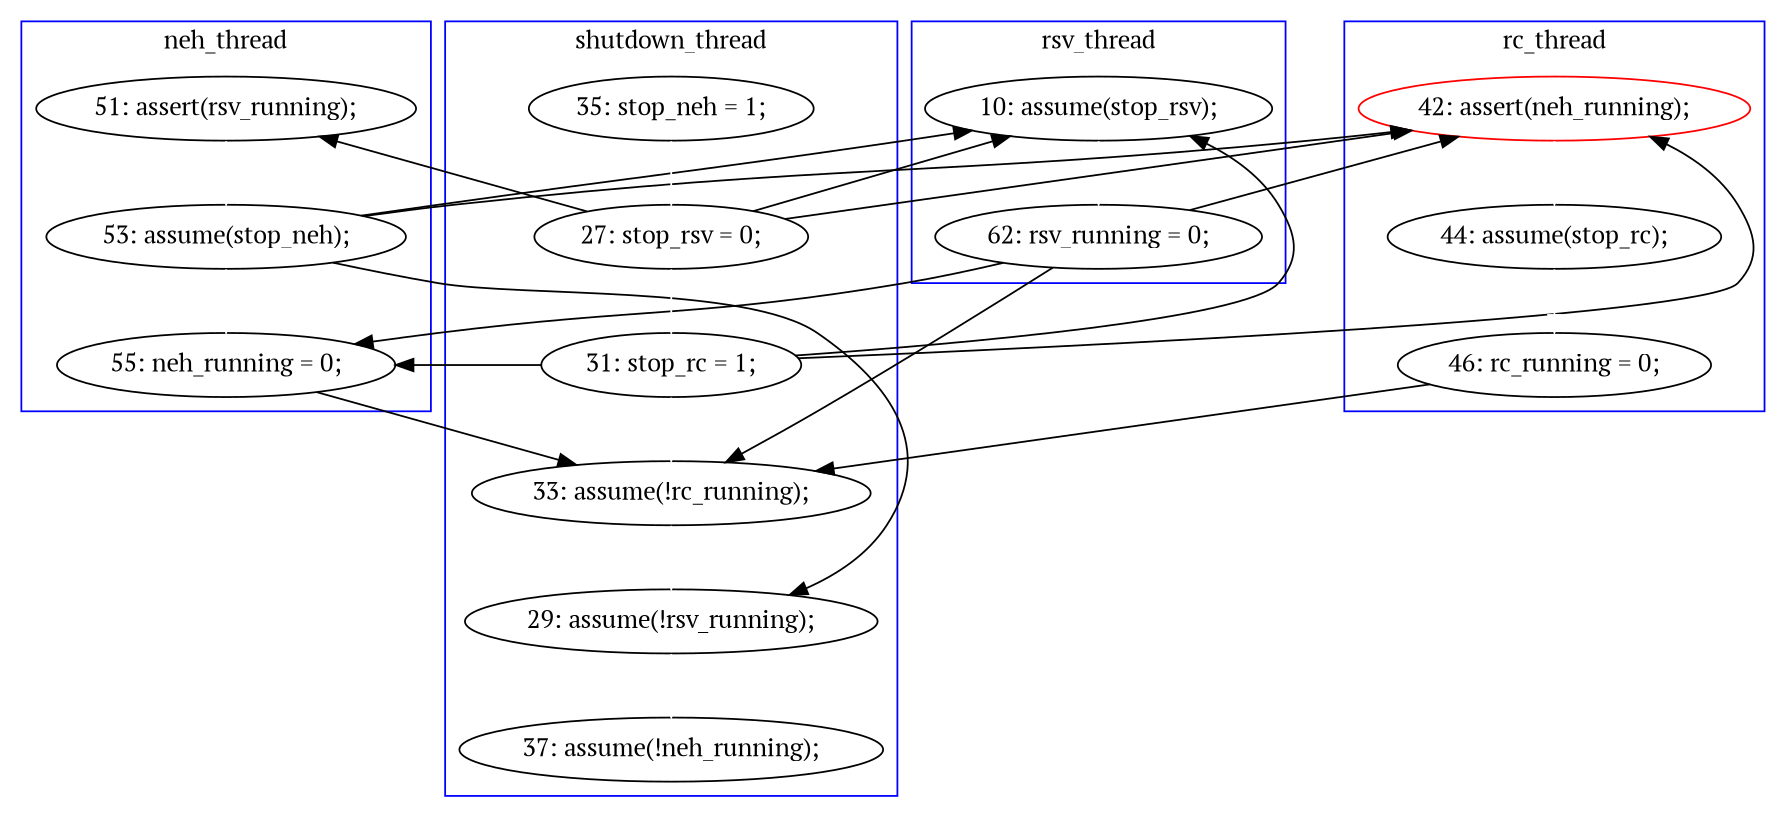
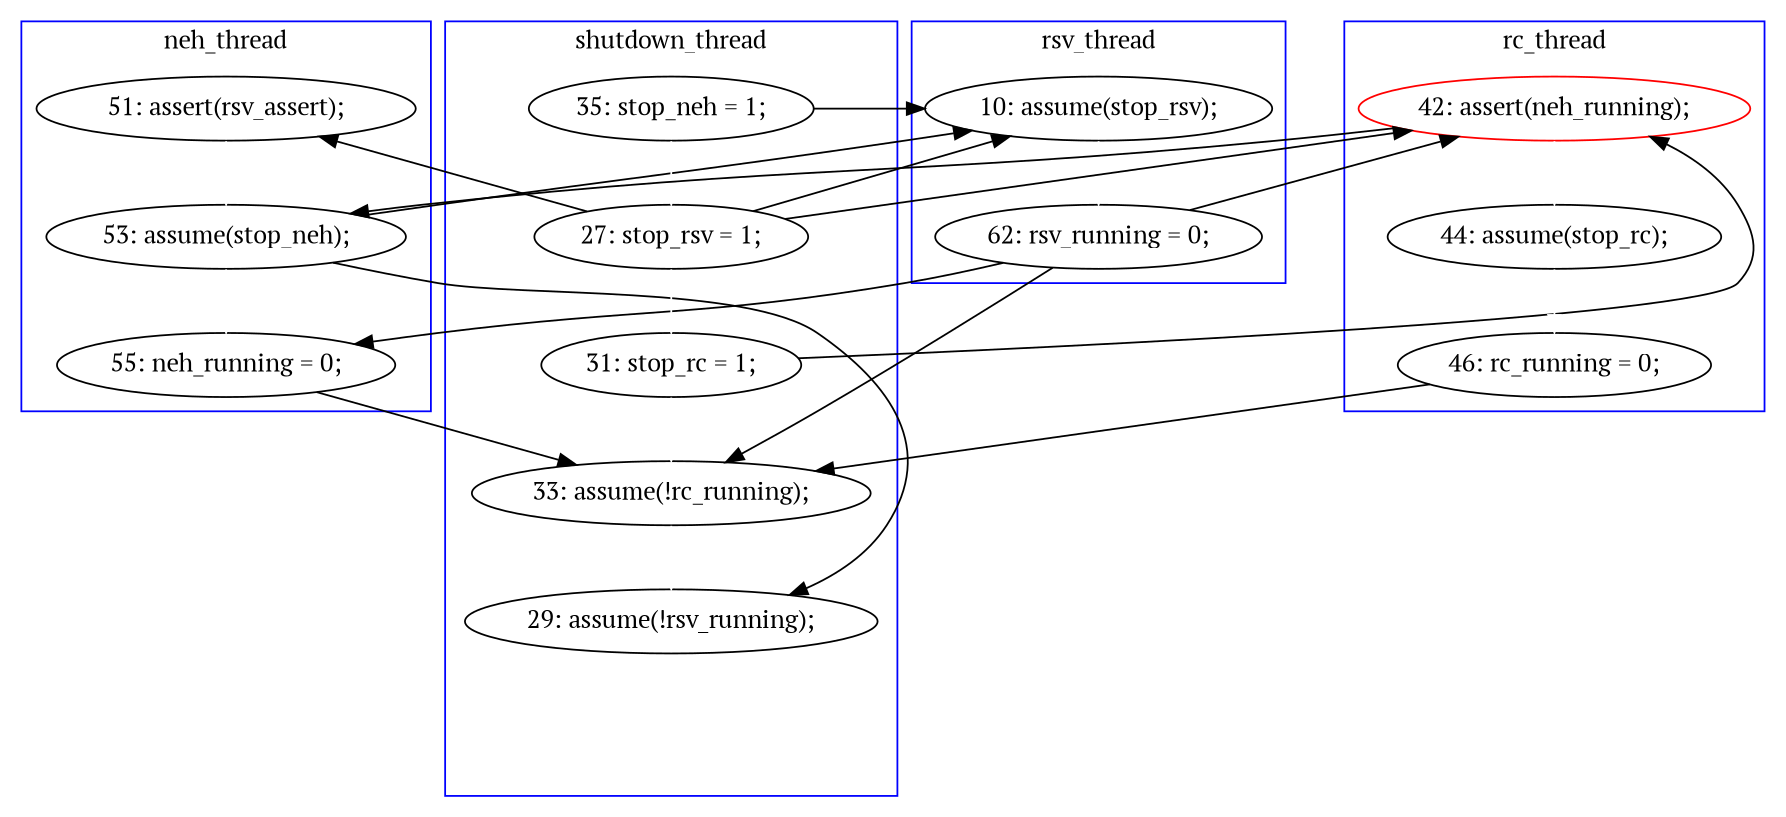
node "51: assert(rsv_running);": label "51: assert(rsv_running);" -> "51: assert(rsv_assert);"
edge "53: assume(stop_neh);" -> "42: assert(neh_running);": reversed
node "27: stop_rsv = 0;": label "27: stop_rsv = 0;" -> "27: stop_rsv = 1;"
edge "31: stop_rc = 1;" -> "10: assume(stop_rsv);": now "35: stop_neh = 1;" -> "10: assume(stop_rsv);"
edge "31: stop_rc = 1;" -> "55: neh_running = 0;": removed
node "37: assume(!neh_running);": removed
